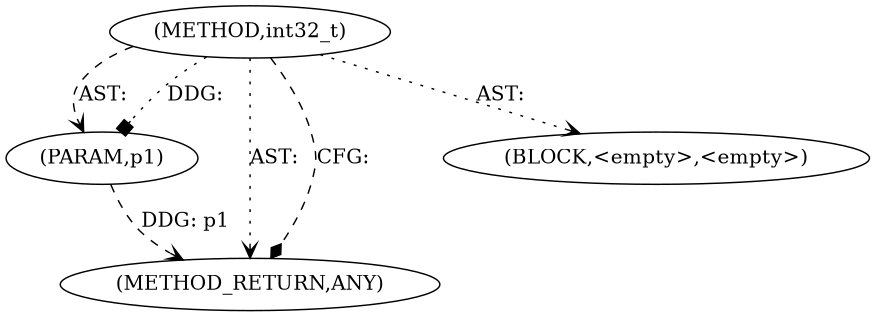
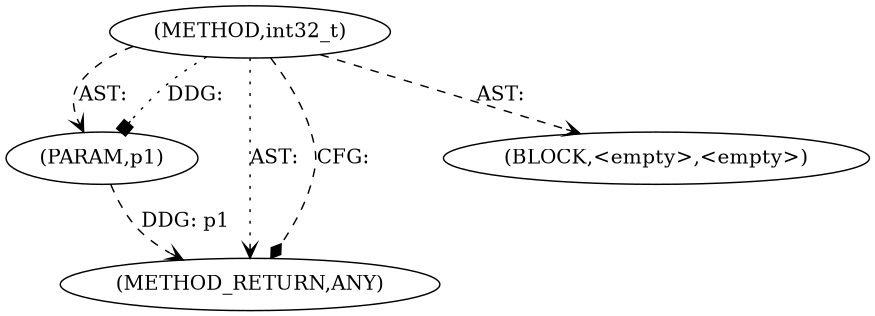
edge "(METHOD,int32_t)" -> "(BLOCK,<empty>,<empty>)": style dotted -> dashed
